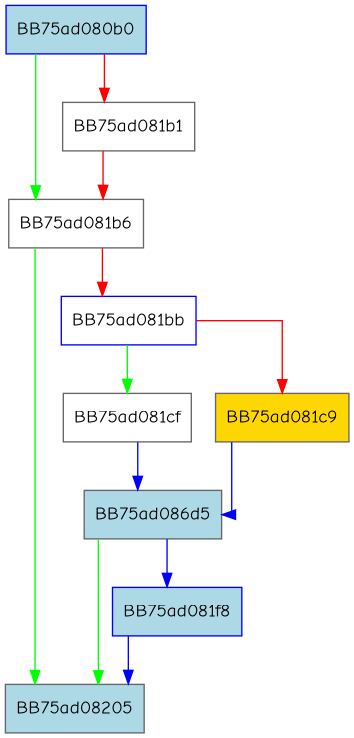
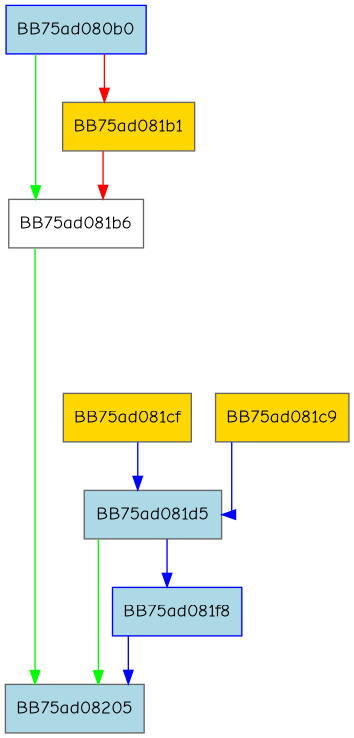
node "BB75ad081b1": fillcolor white -> gold
node "BB75ad081bb": removed
node "BB75ad081cf": fillcolor white -> gold
node "BB75ad086d5": label "BB75ad086d5" -> "BB75ad081d5"
